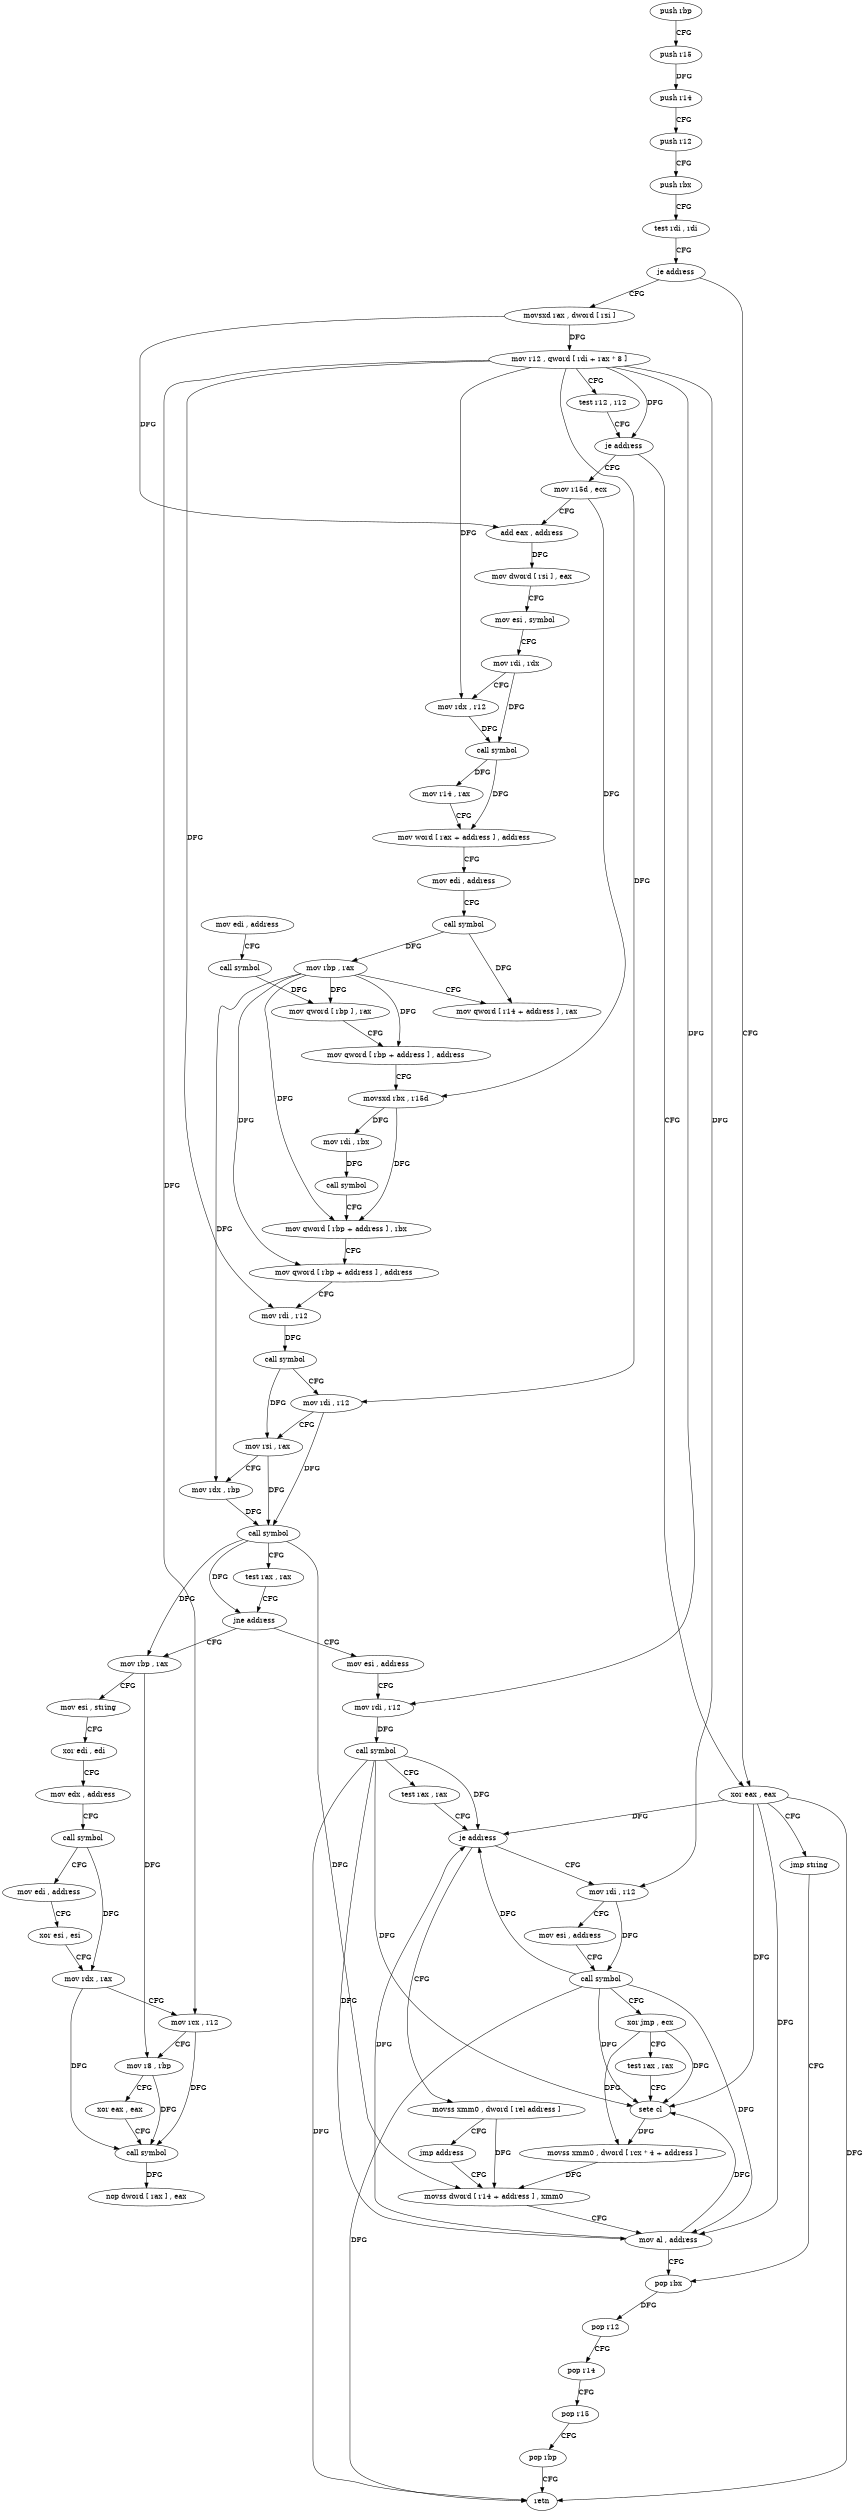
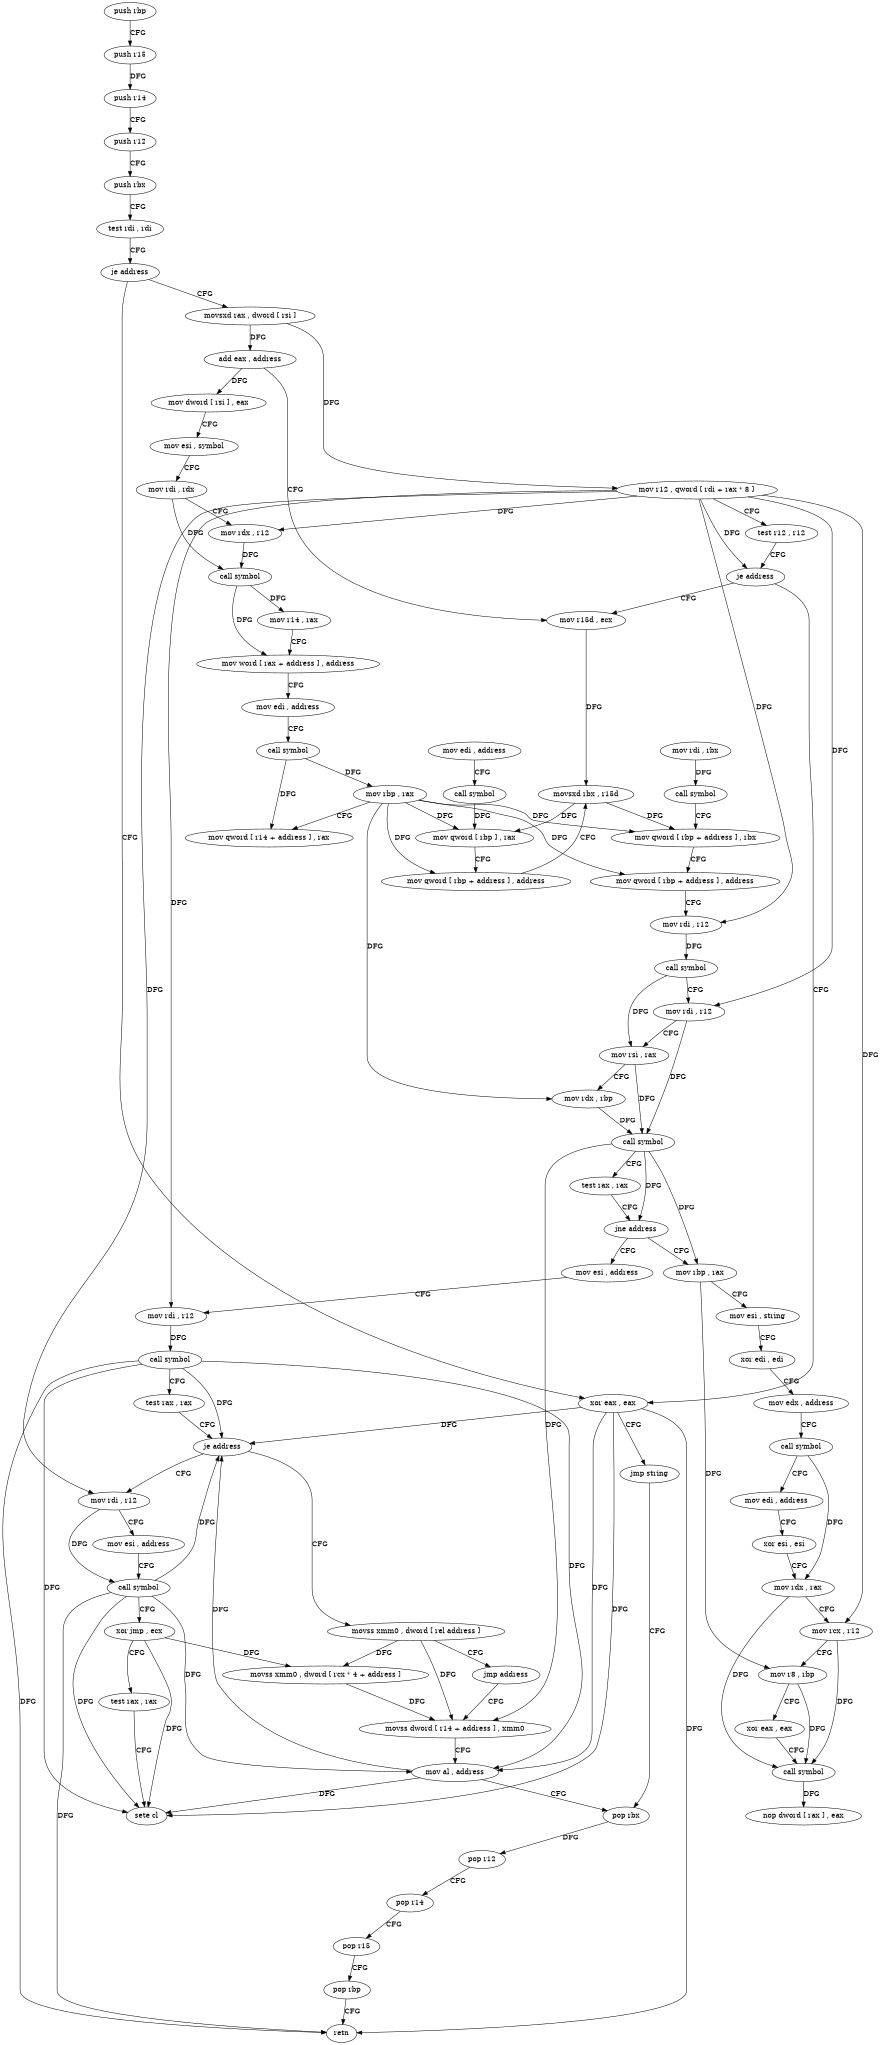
edge "mov r15d , ecx" -> "add eax , address": reversed
edge "movsxd rbx , r15d" -> "mov rdi , rbx": now "movsxd rbx , r15d" -> "mov qword [ rbp ] , rax"
edge "sete cl" -> "movss xmm0 , dword [ rcx * 4 + address ]": now "movss xmm0 , dword [ rel address ]" -> "movss xmm0 , dword [ rcx * 4 + address ]"
